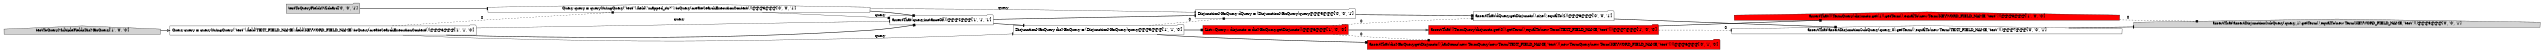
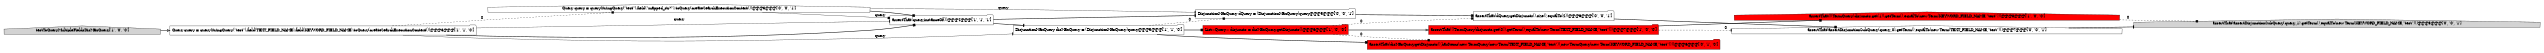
node "testToQueryFieldsWildcard['0', '0', '1']": removed
